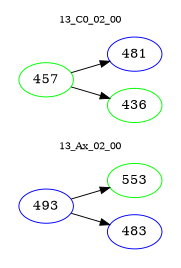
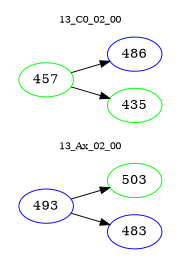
node "481": label "481" -> "486"
node "436": label "436" -> "435"
node "553": label "553" -> "503"
